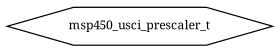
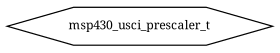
node "msp450_usci_prescaler_t": label "msp450_usci_prescaler_t" -> "msp430_usci_prescaler_t"
